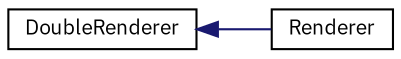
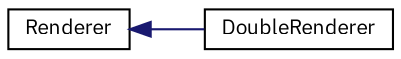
edge "Renderer" -> "DoubleRenderer": reversed
